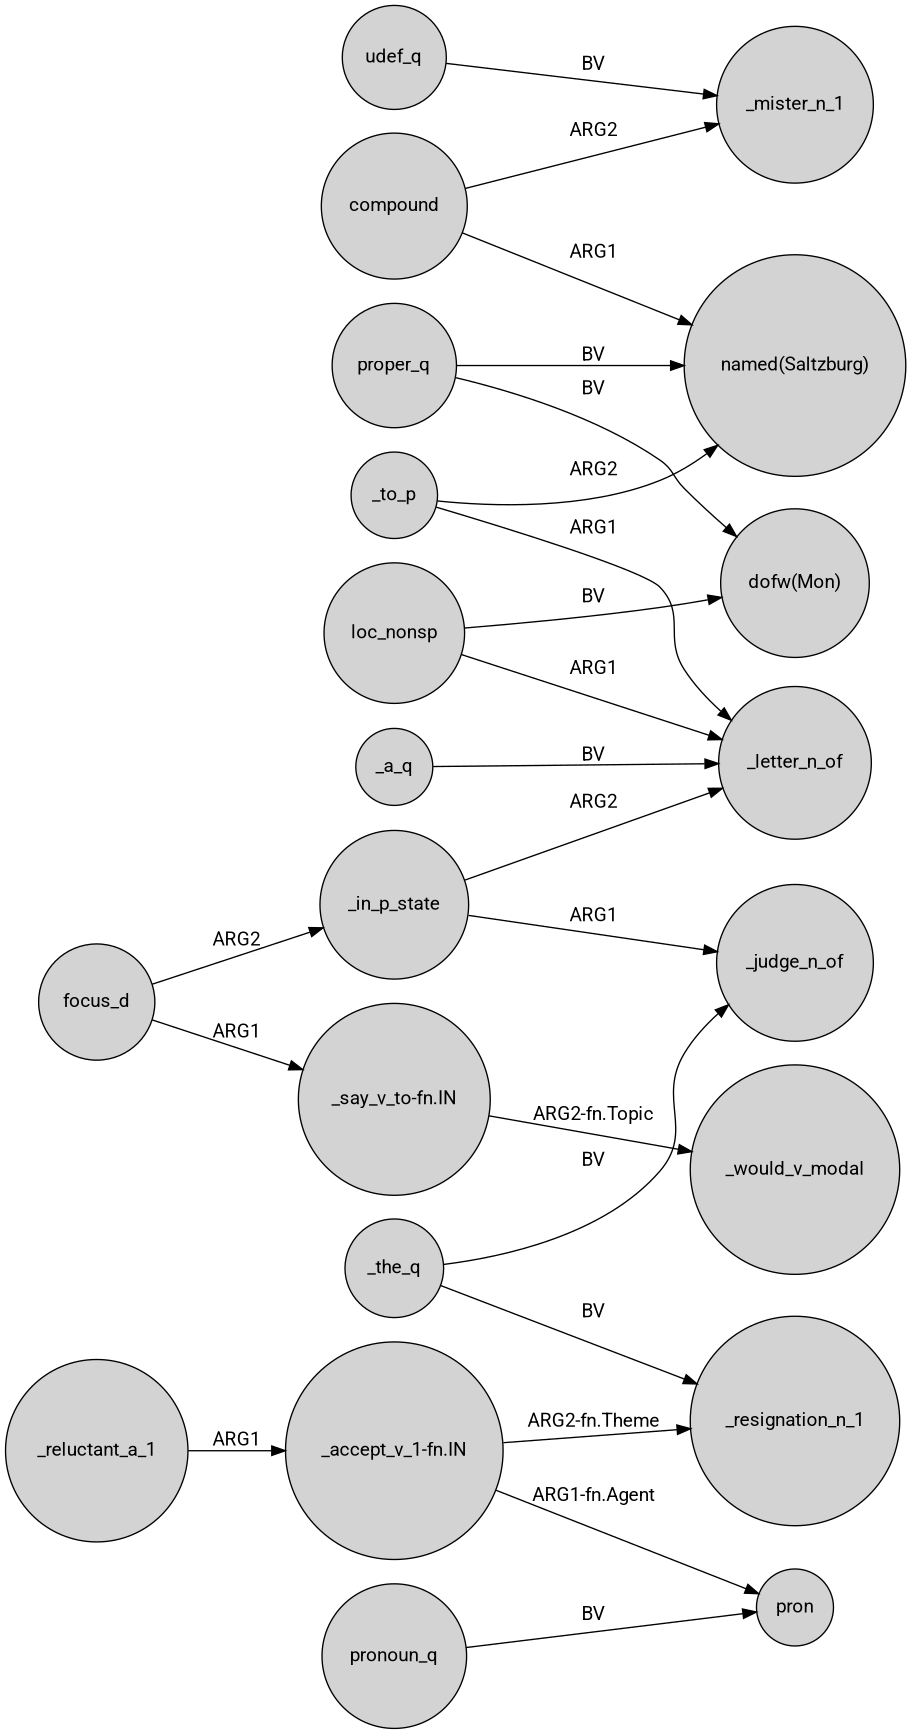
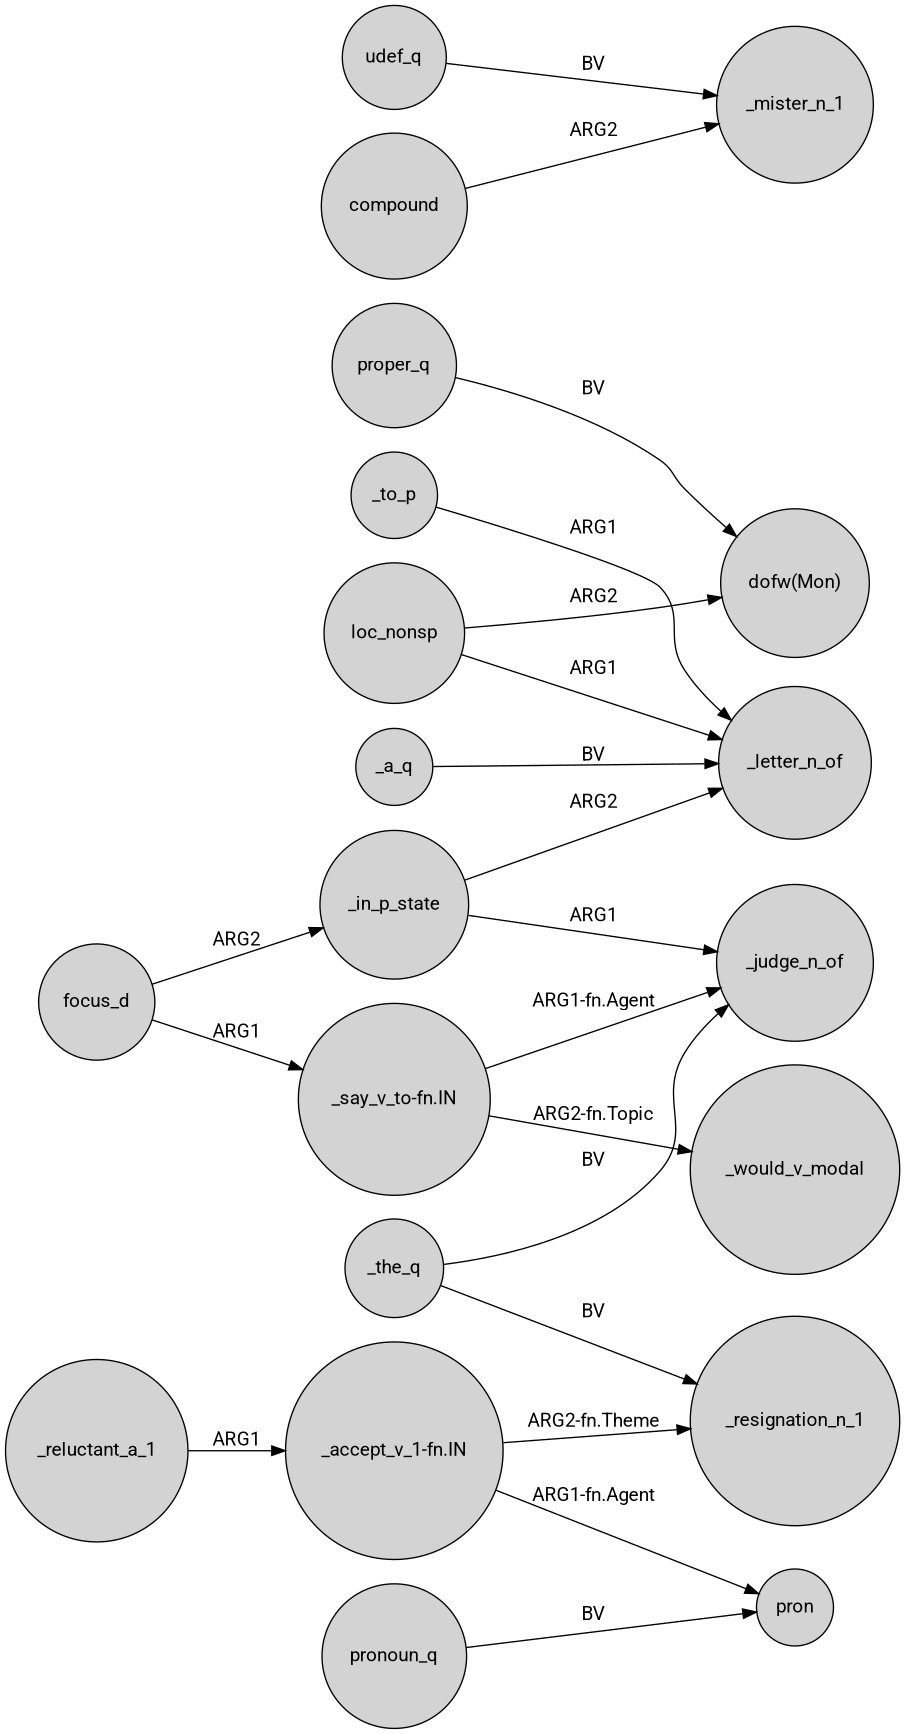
node "named(Saltzburg)": removed
edge "loc_nonsp" -> "dofw(Mon)": label "BV" -> "ARG2"
edge "_say_v_to-fn.IN" -> "_judge_n_of": added, label "ARG1-fn.Agent"
